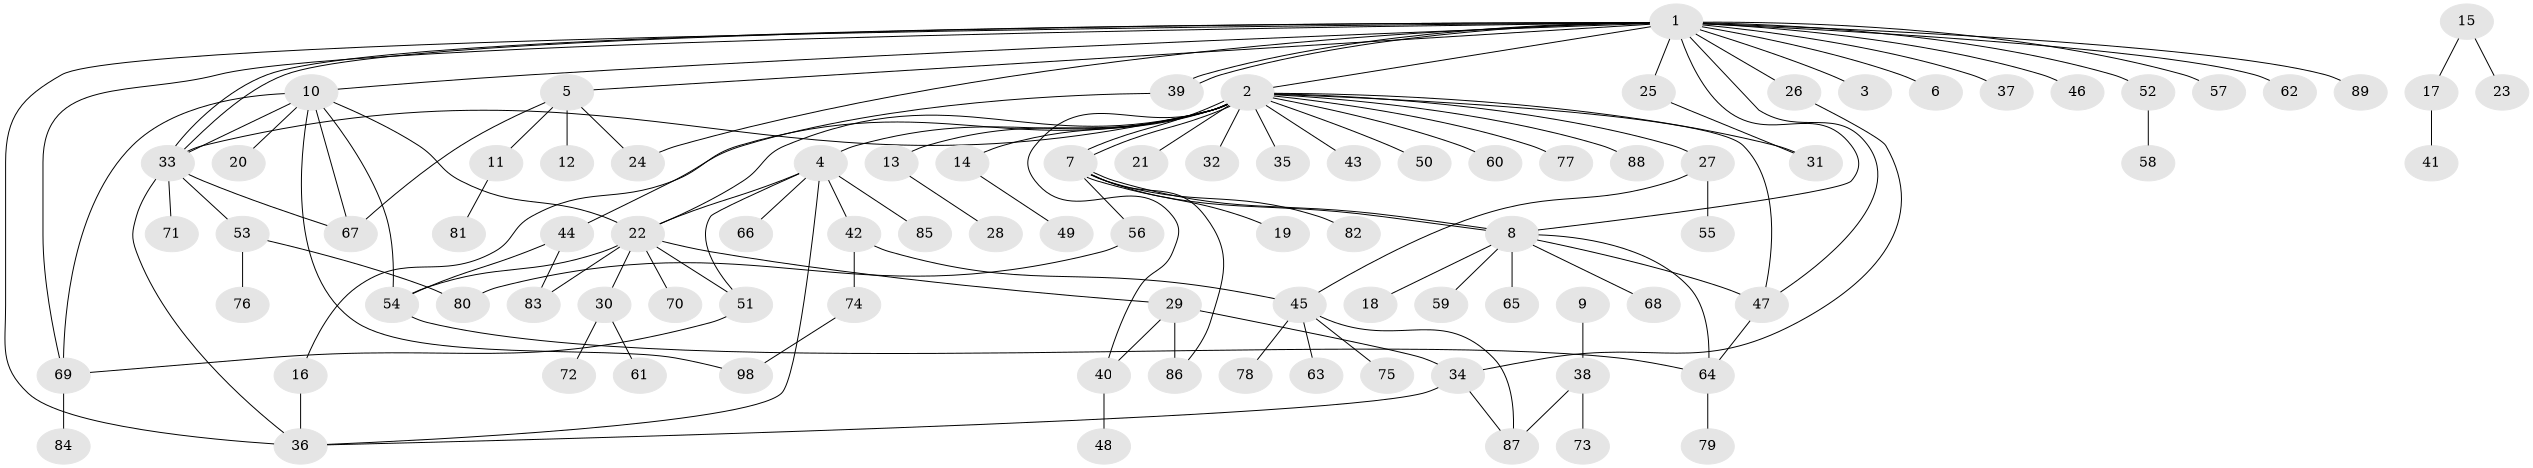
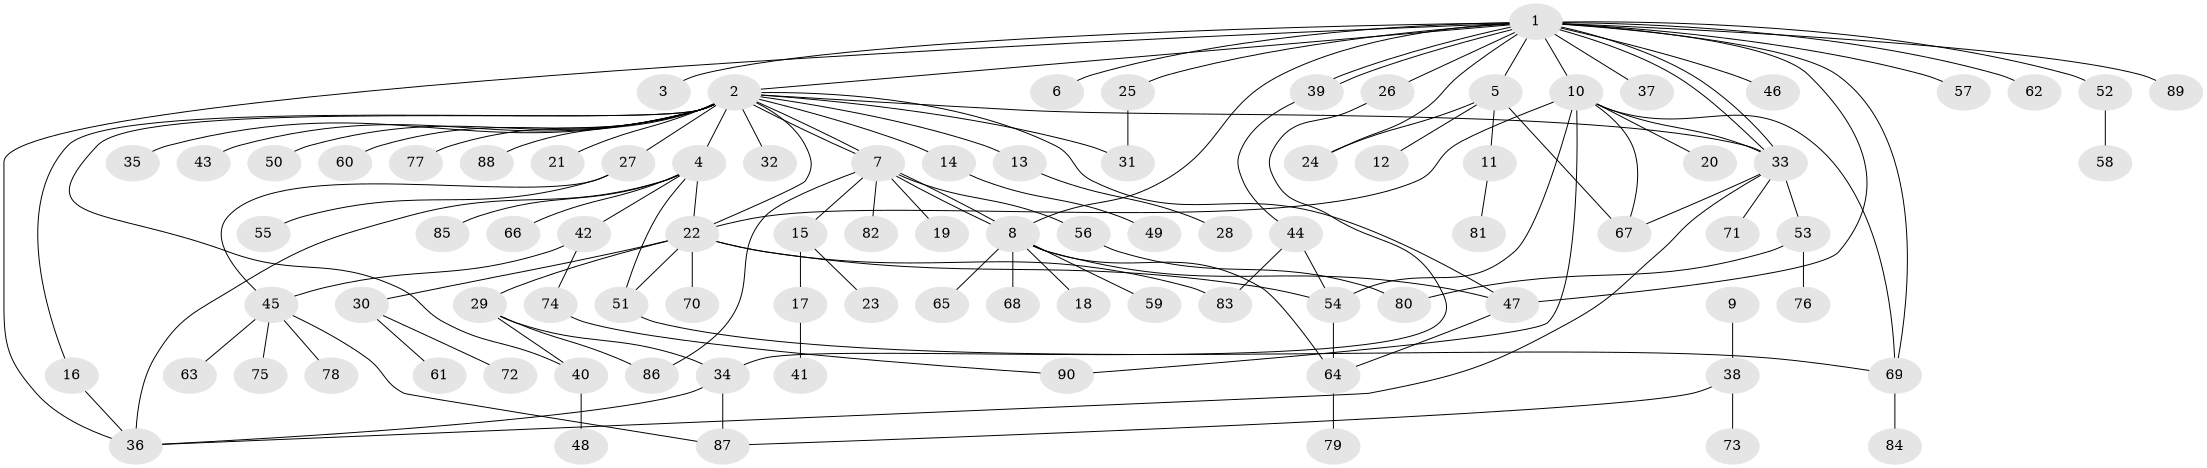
edge "7" -- "15": added
node "98": label "98" -> "90"
